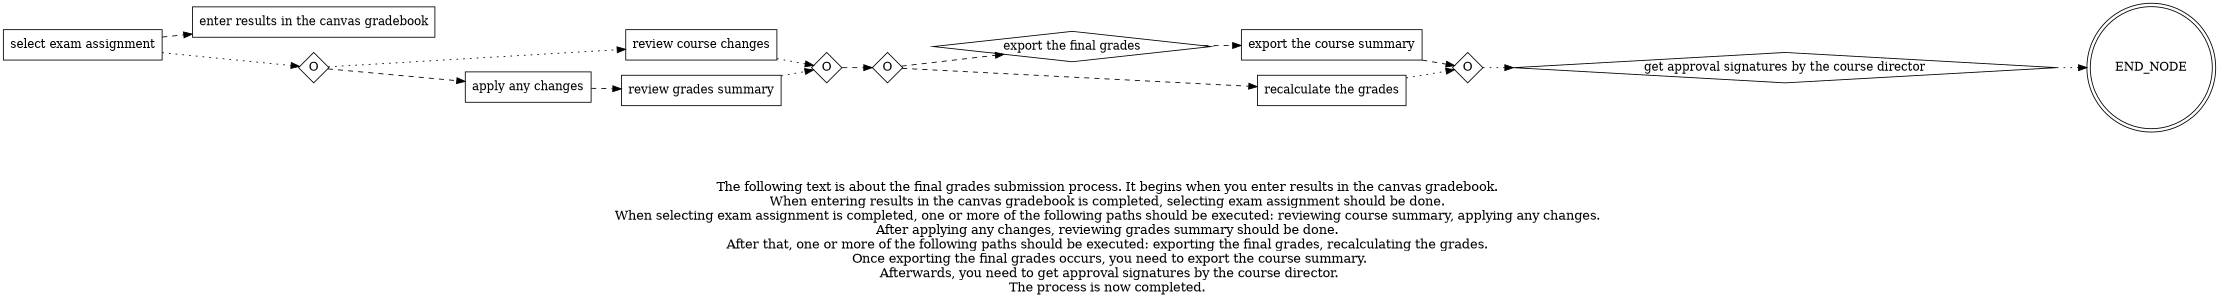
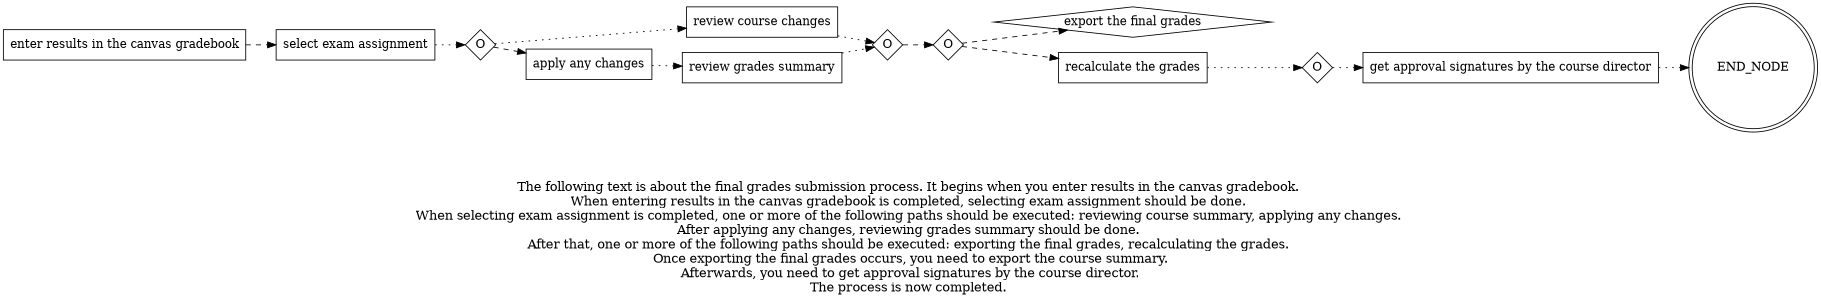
edge "select exam assignment" -> "enter results in the canvas gradebook": reversed
node "export the course summary": removed
node "get approval signatures by the course director": shape diamond -> box
edge "apply any changes" -> "review grades summary": style dashed -> dotted
